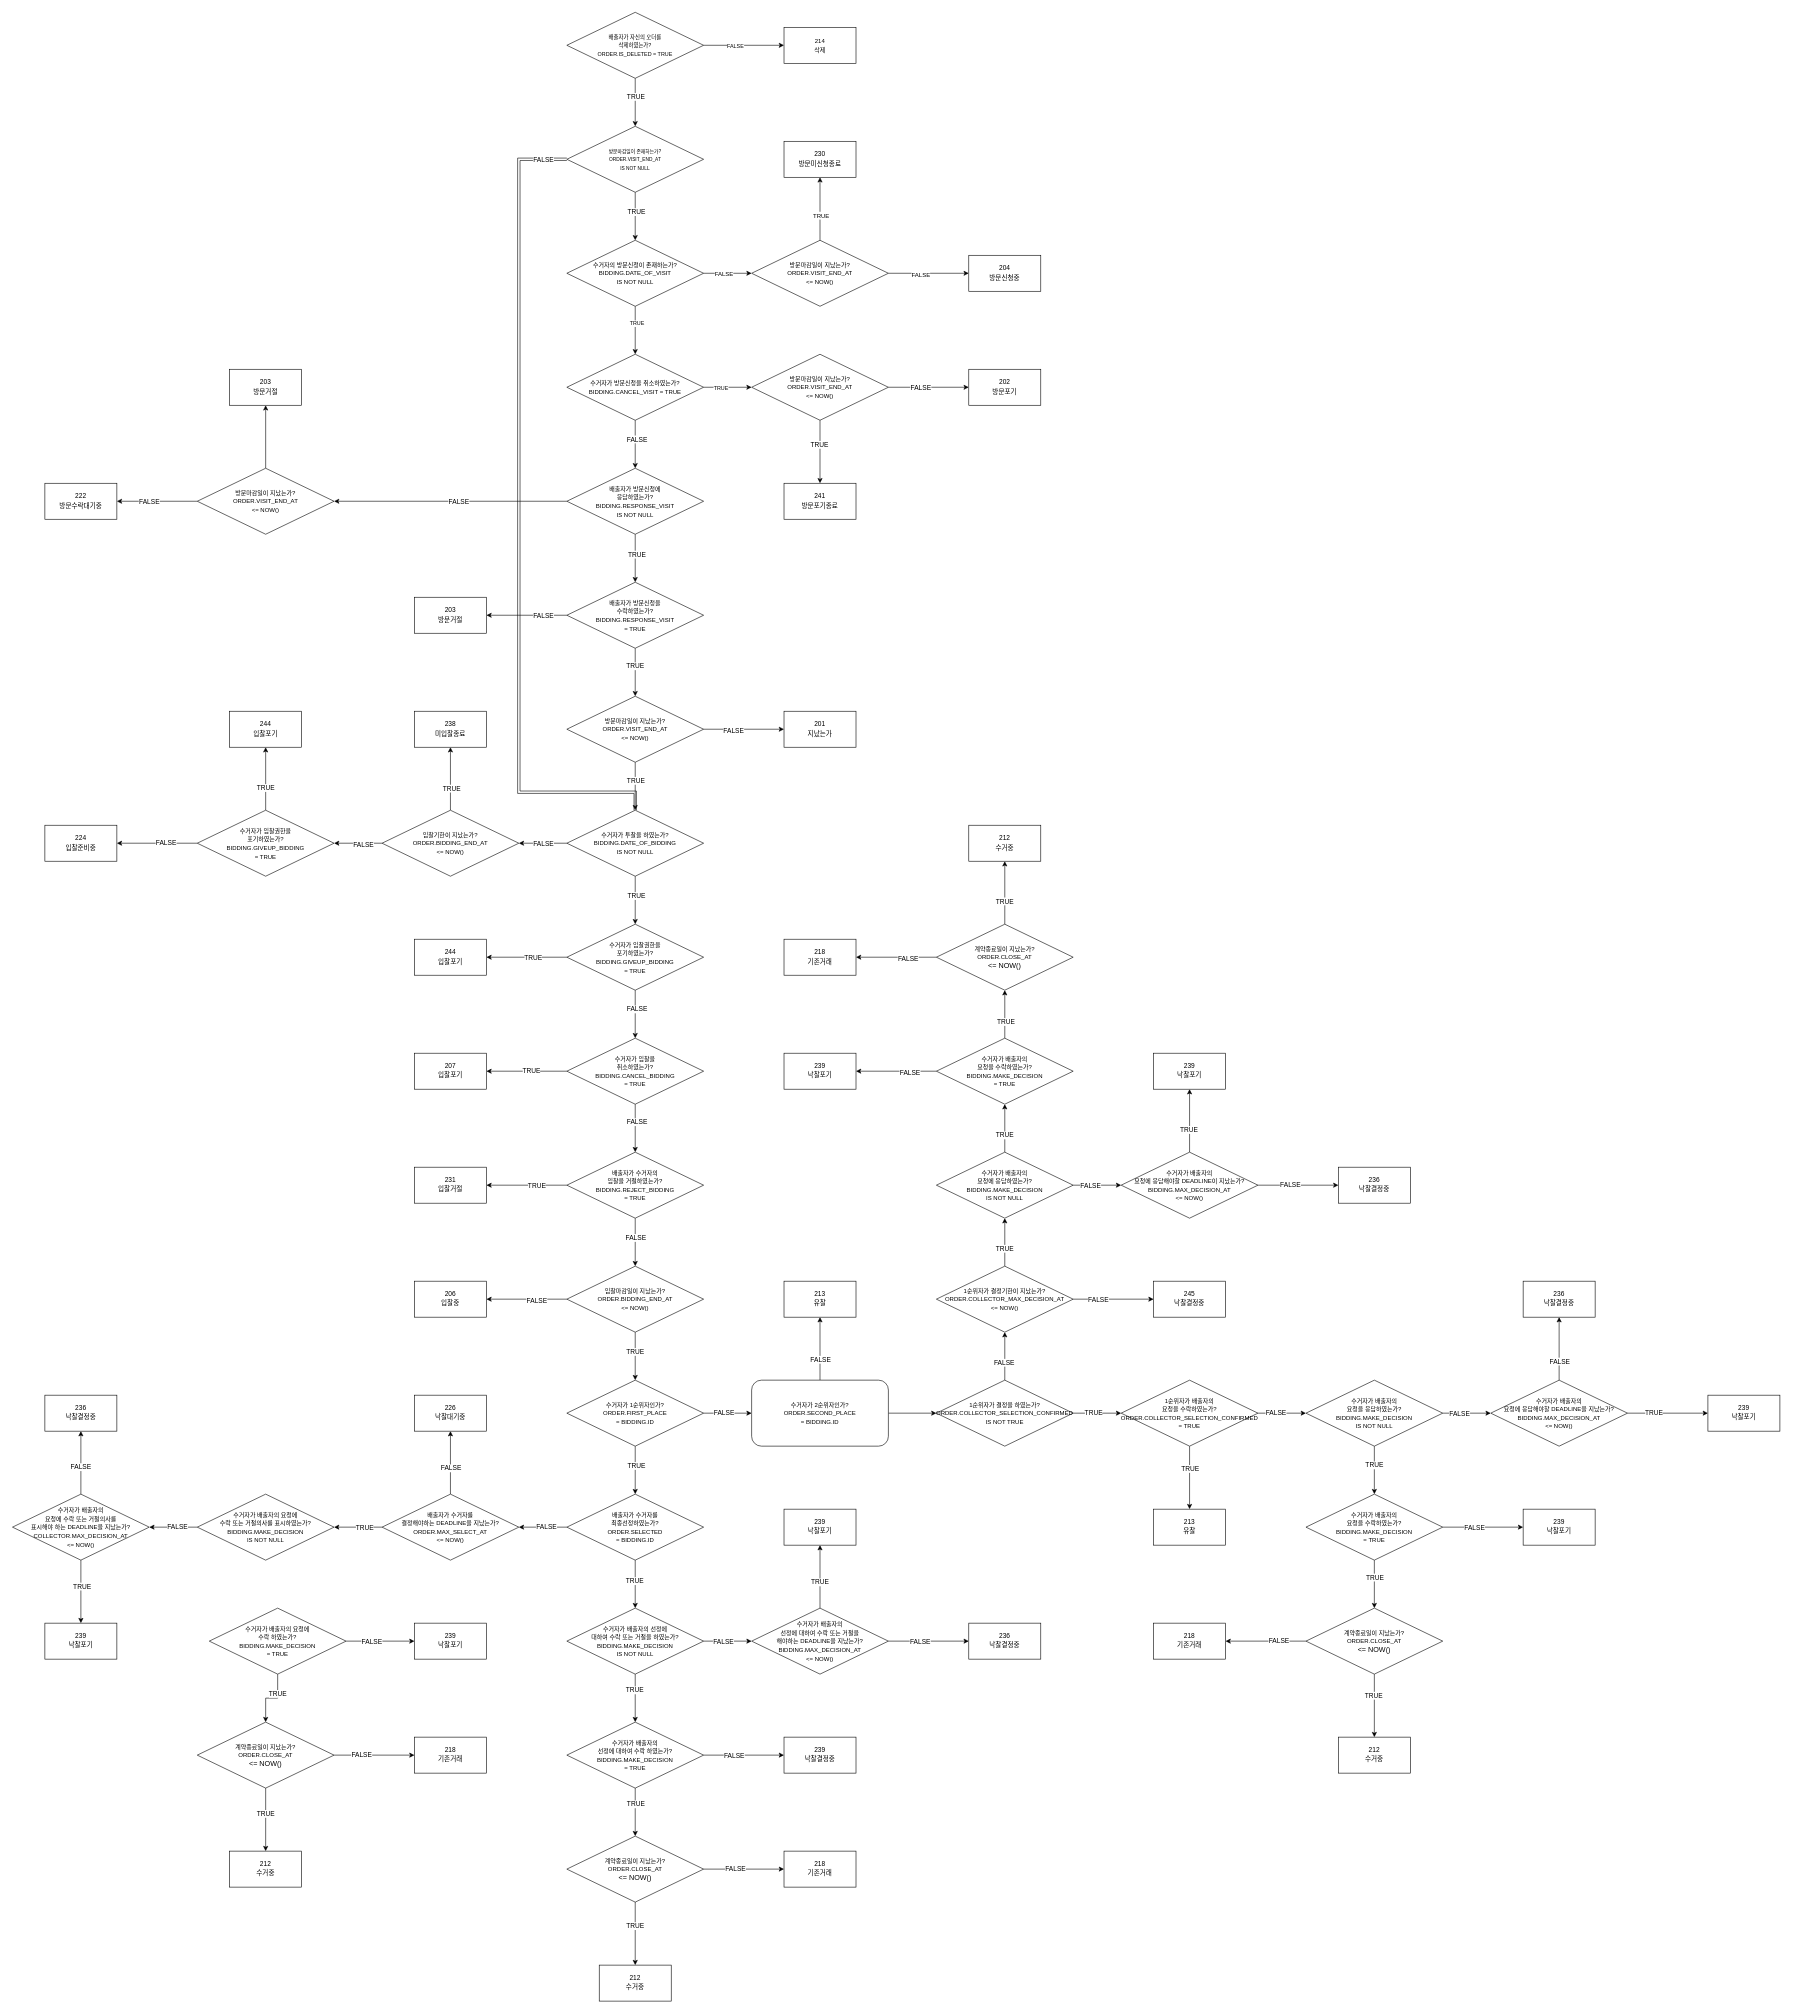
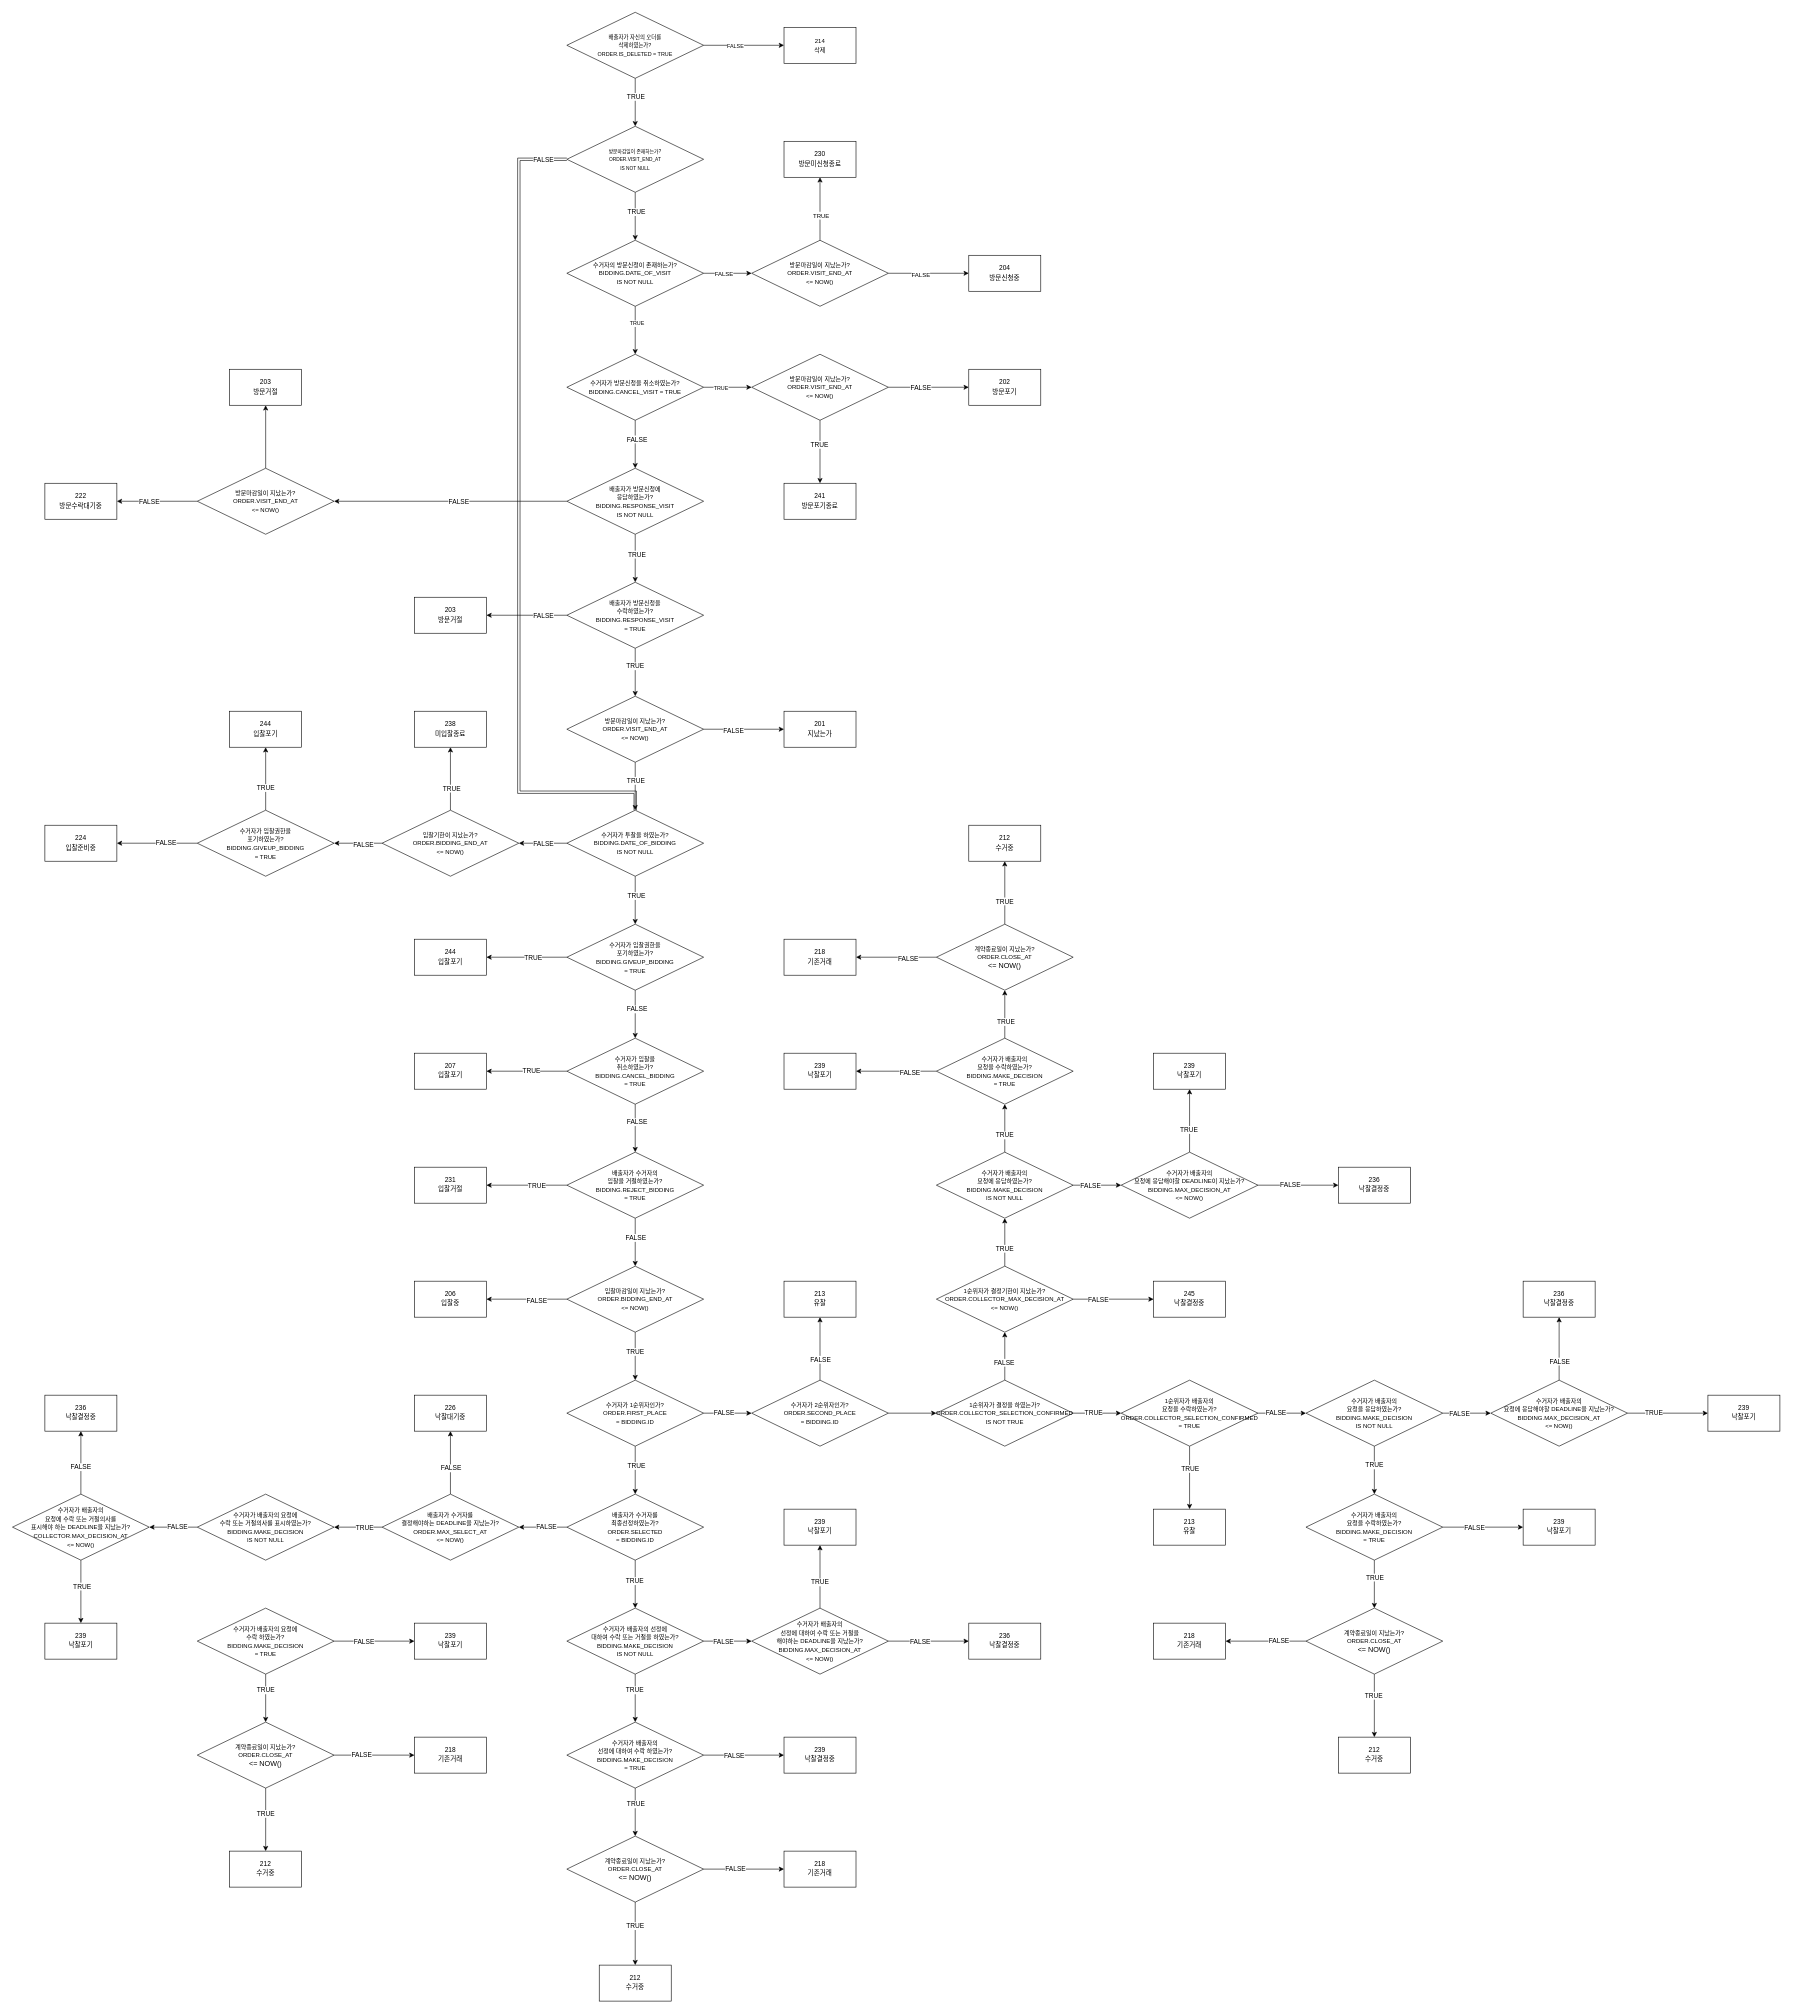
node "수거자가 2순위자인가?ORDER.SECOND_PLACE = BIDDING.ID": shape rounded rectangle -> diamond
node "수거자가 배출자의 요청에 수락 하였는가?BIDDING.MAKE_DECISION = TRUE": moved (278, 1641) -> (266, 1641)
